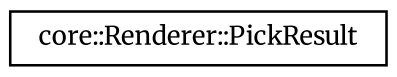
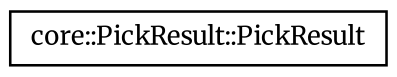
node "core::Renderer::PickResult": label "core::Renderer::PickResult" -> "core::PickResult::PickResult"
